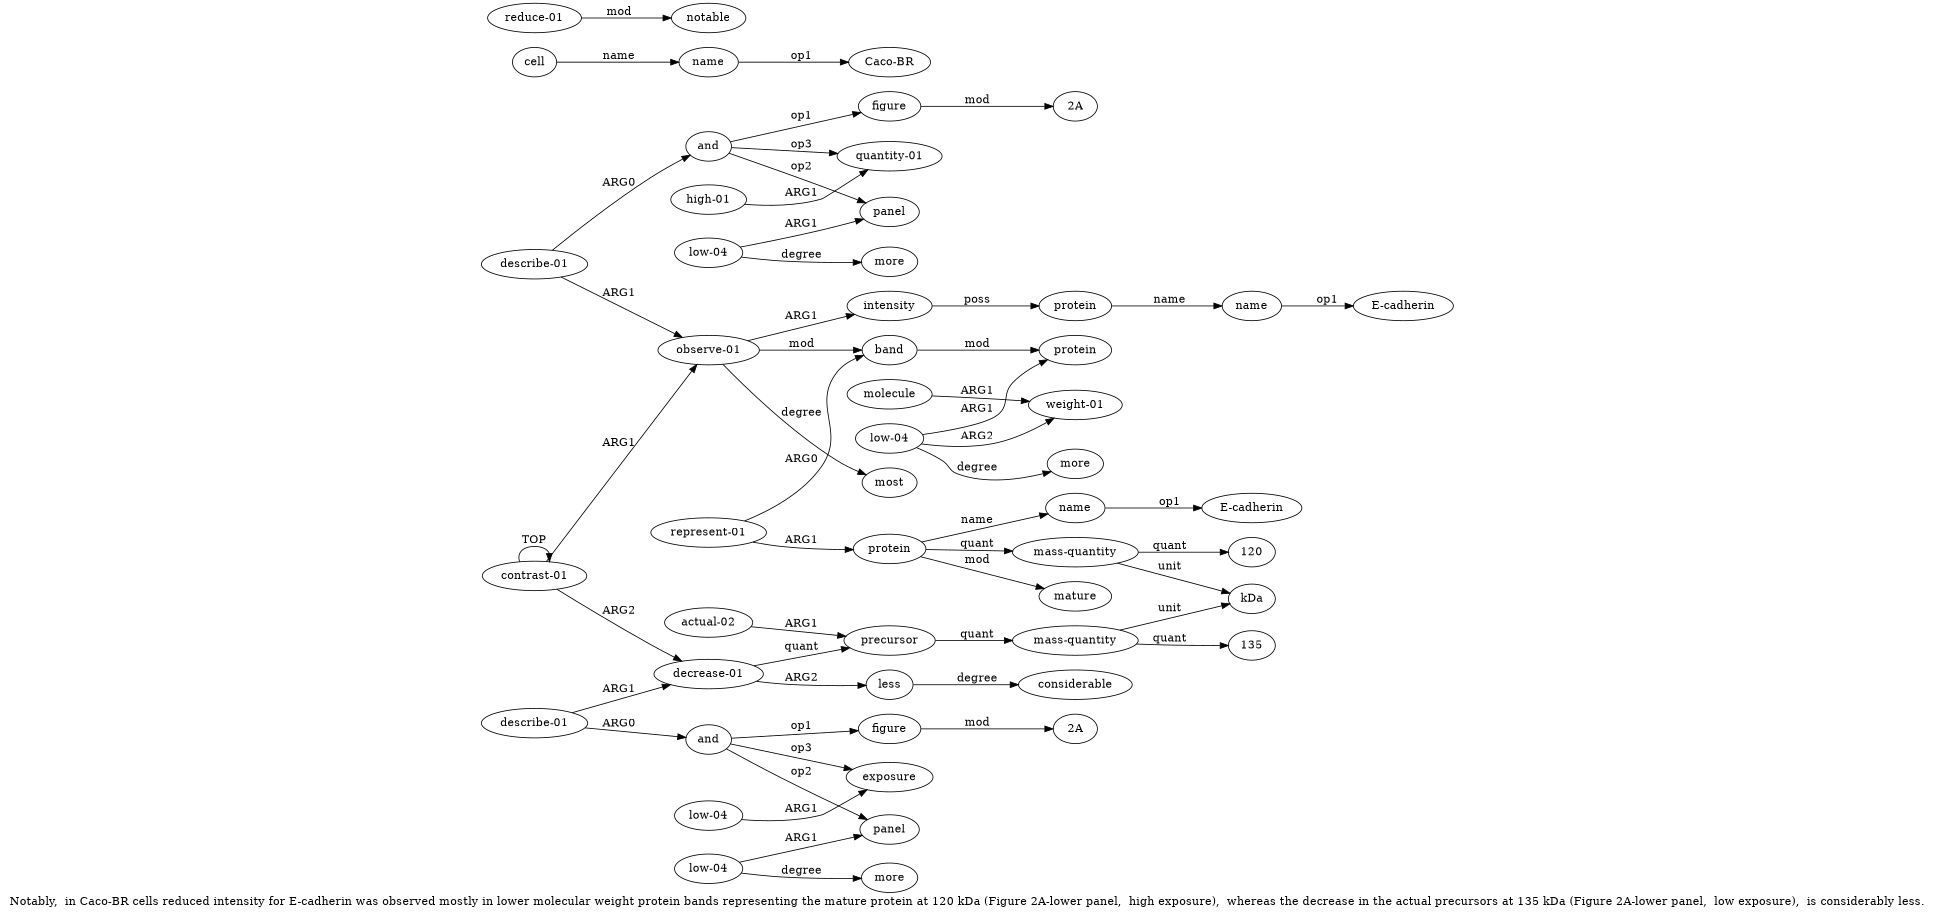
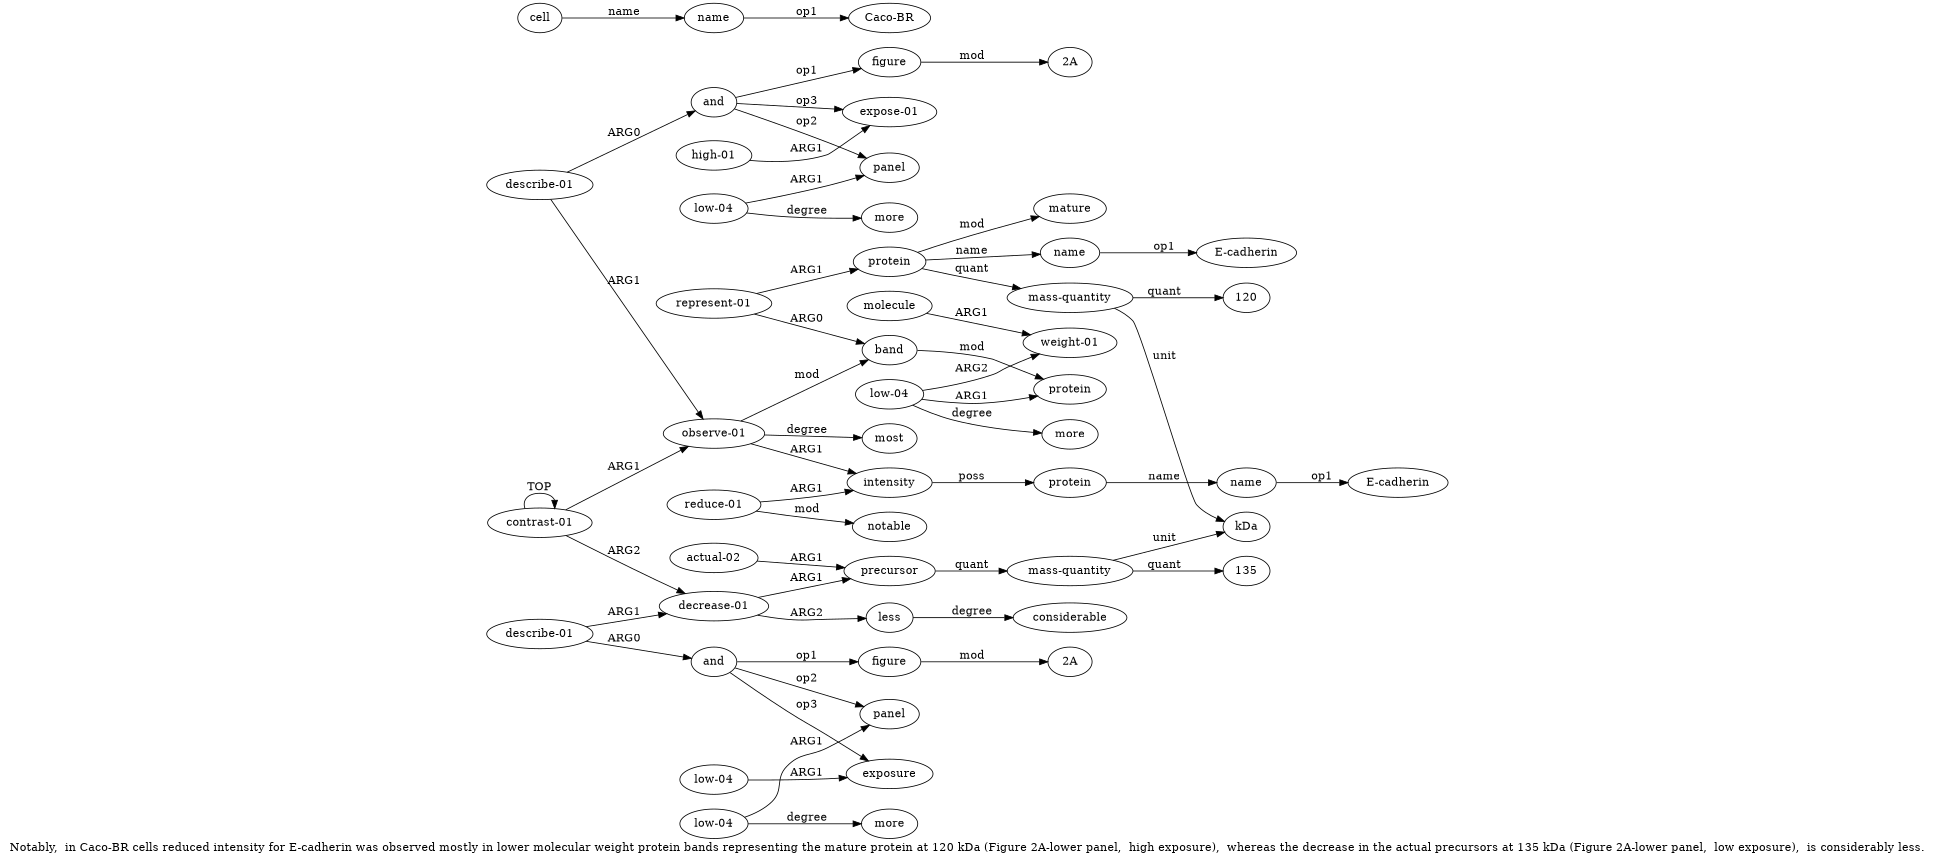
node "quantity-01": label "quantity-01" -> "expose-01"
edge "reduce-01" -> "intensity": added, label "ARG1"
edge "decrease-01" -> "precursor": label "quant" -> "ARG1"
